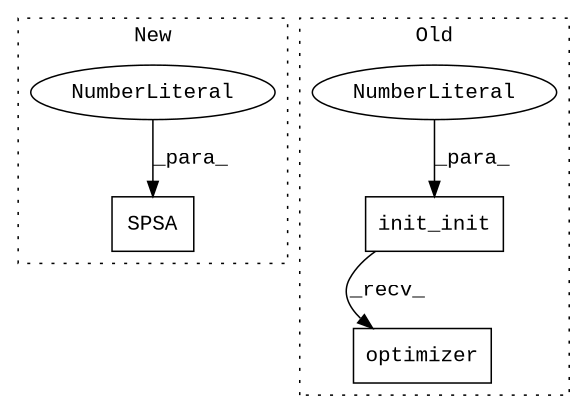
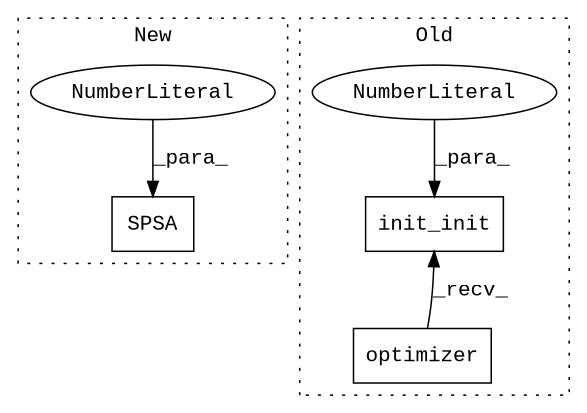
edge "init_init" -> "optimizer": reversed
